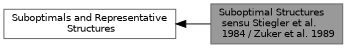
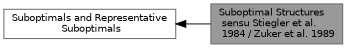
node "Suboptimals and Representative Structures": label "Suboptimals and Representative Structures" -> "Suboptimals and Representative Suboptimals"
